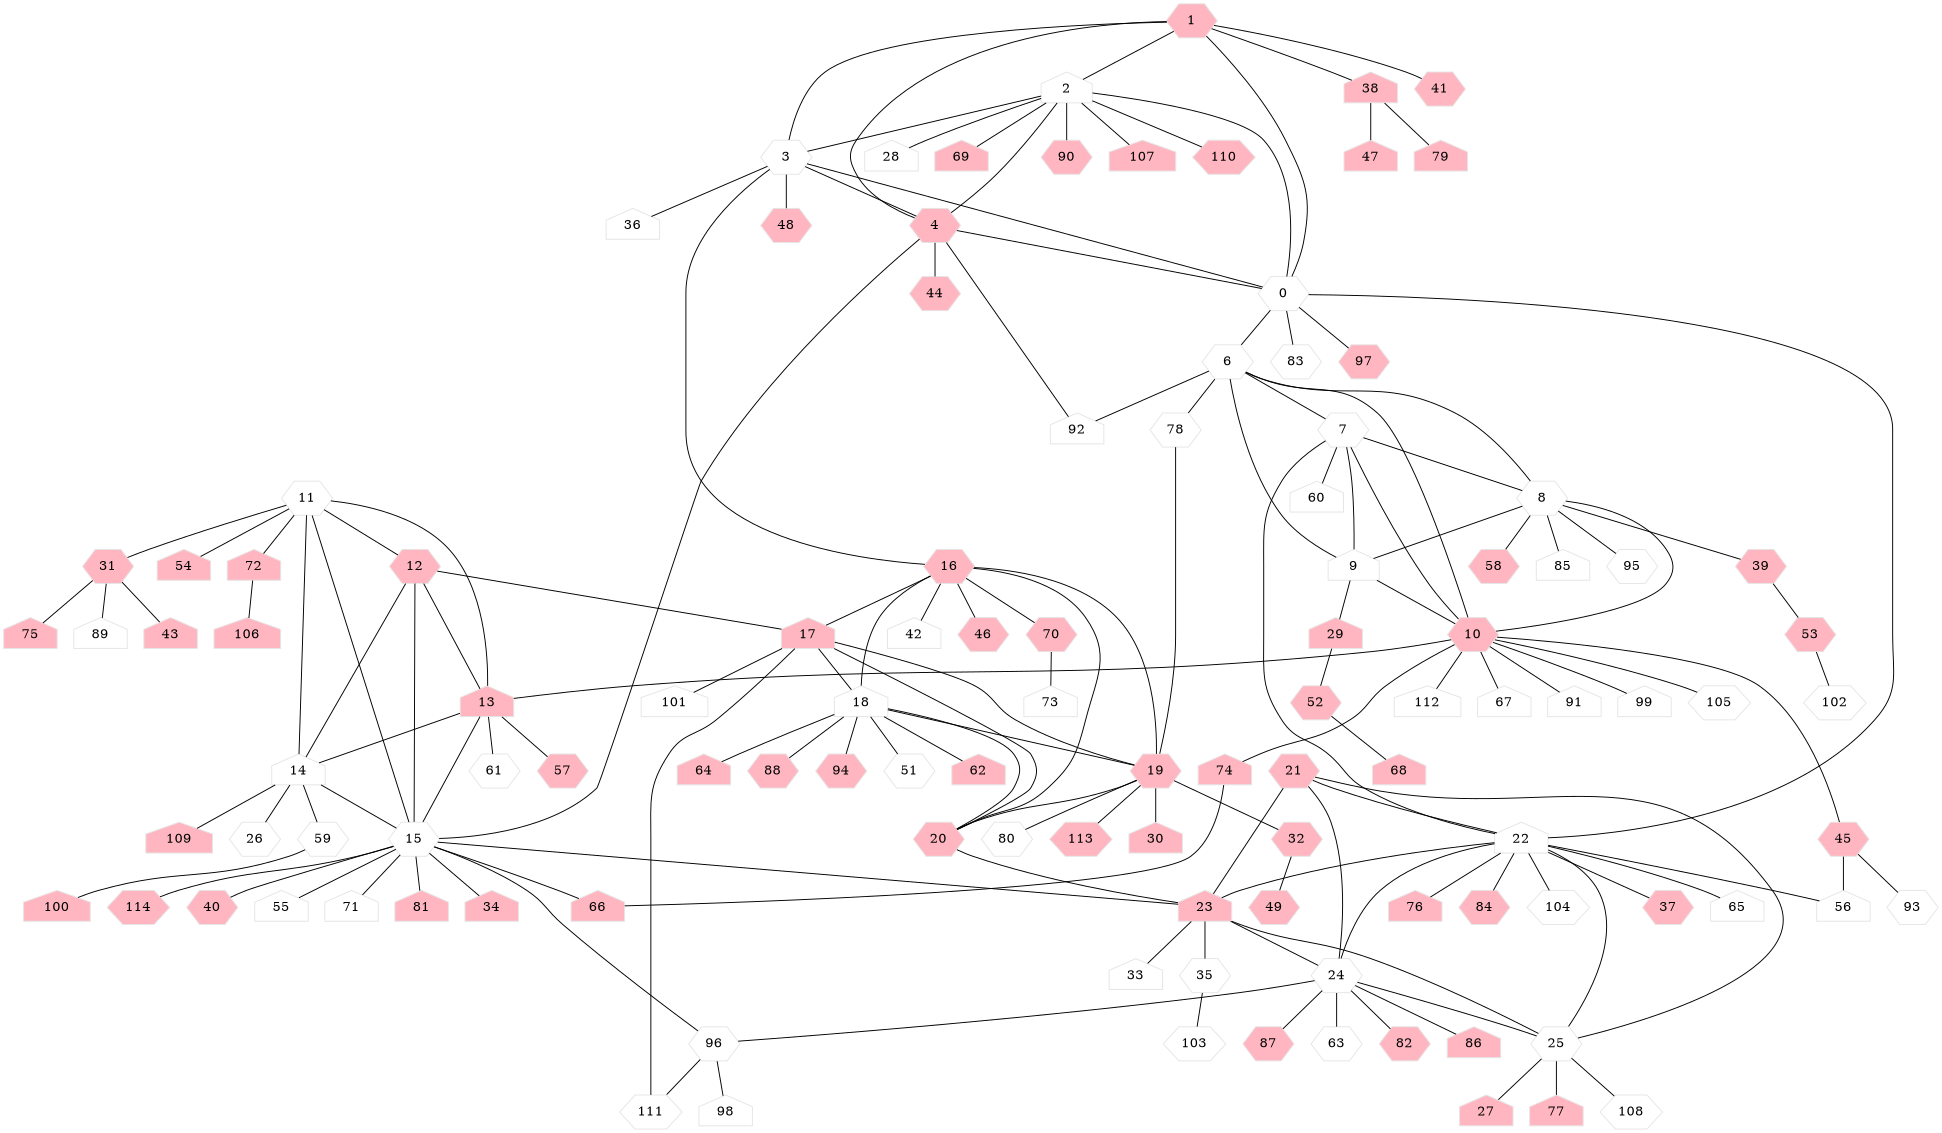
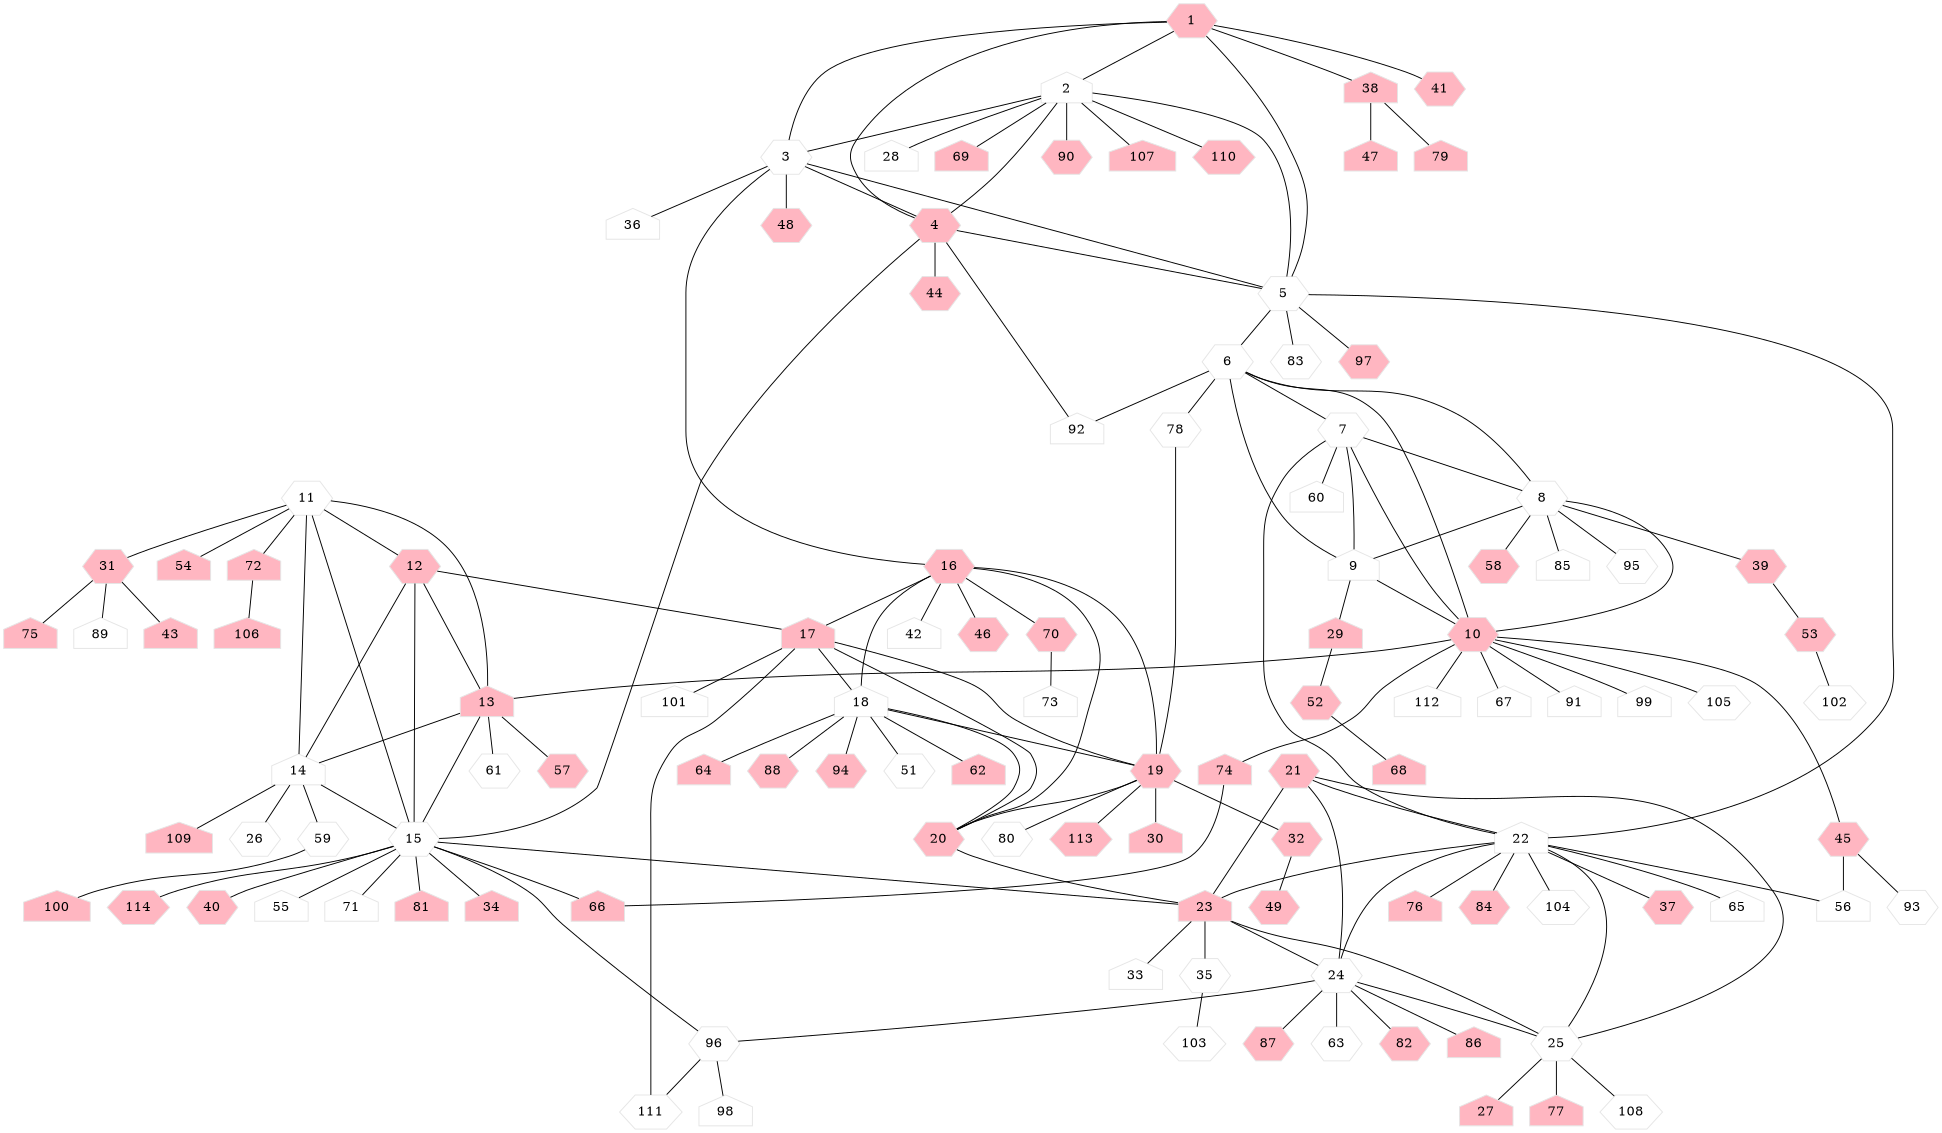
node "0": label "0" -> "5"
